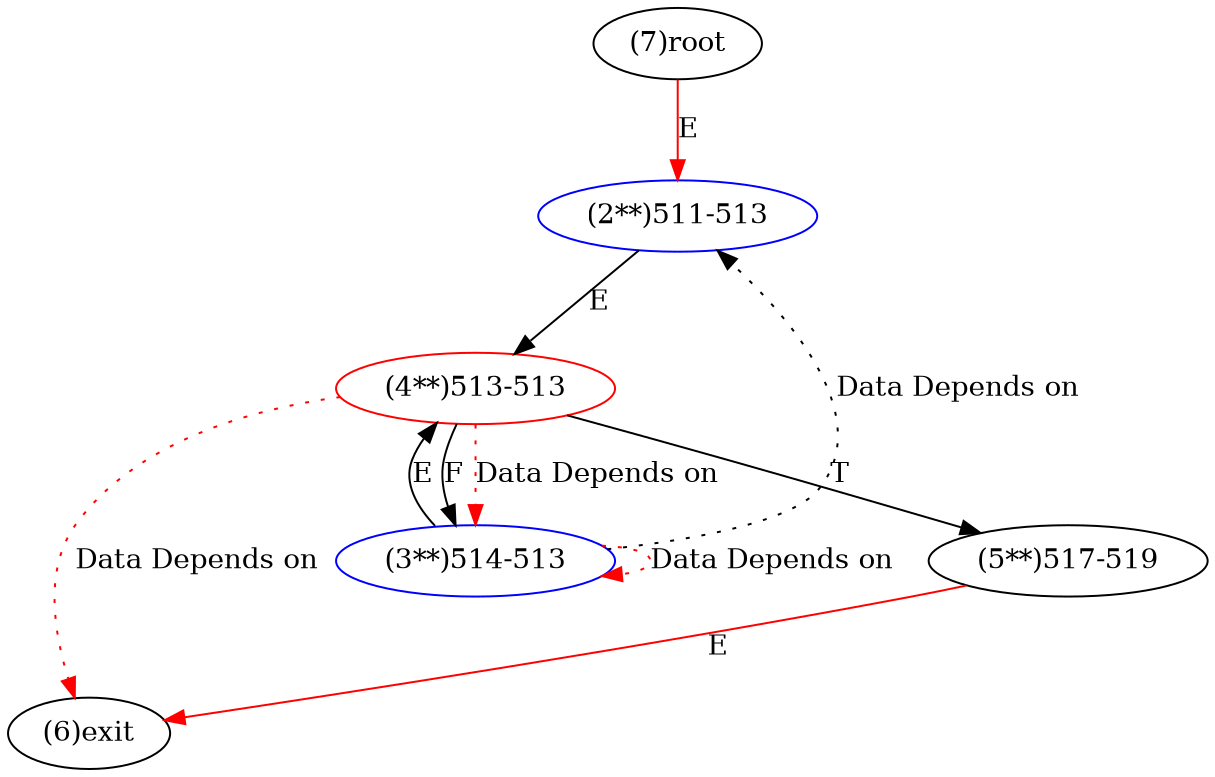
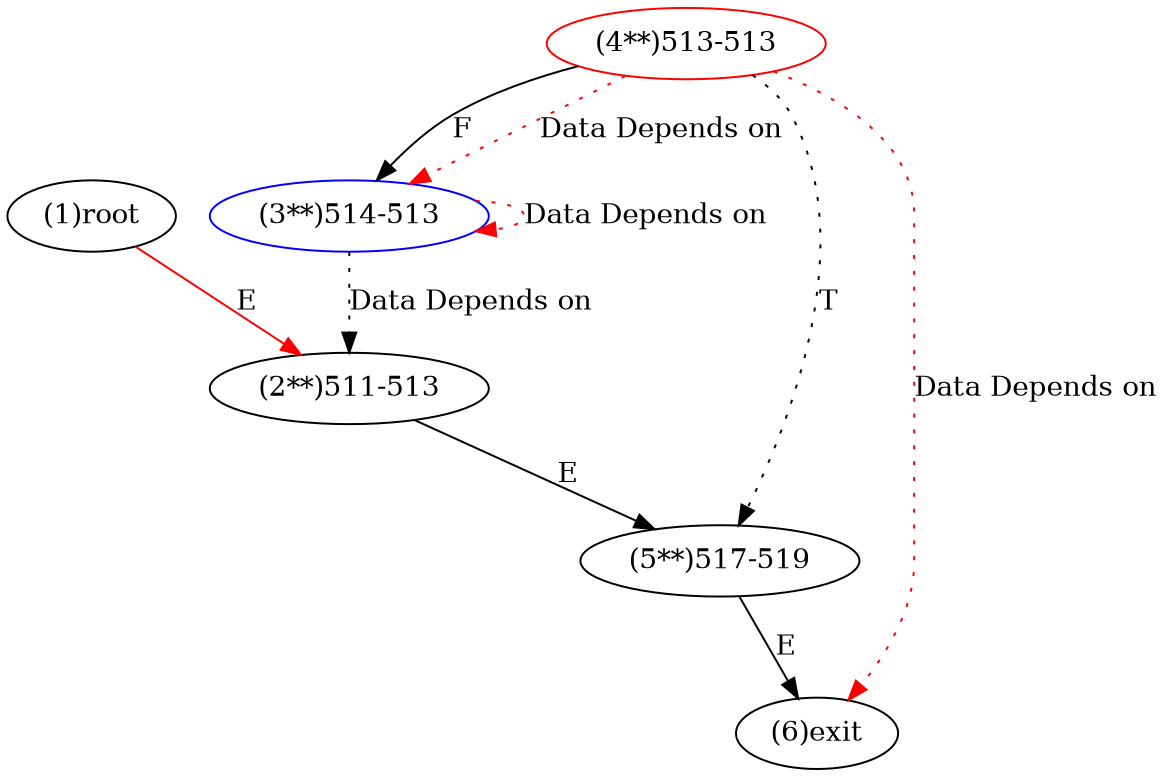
node "(7)root": label "(7)root" -> "(1)root"
node "(2**)511-513": color blue -> black
edge "(2**)511-513" -> "(4**)513-513": now "(2**)511-513" -> "(5**)517-519"
edge "(4**)513-513" -> "(5**)517-519": style solid -> dotted
edge "(3**)514-513" -> "(4**)513-513": removed, label "E"
edge "(5**)517-519" -> "(6)exit": color red -> black
